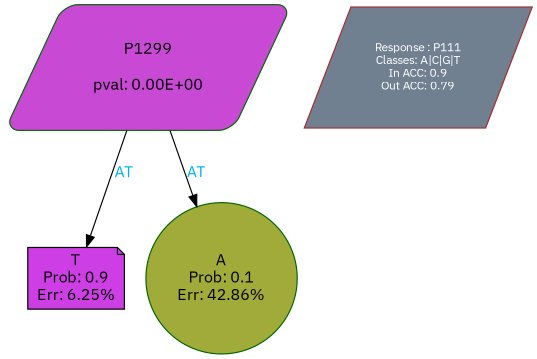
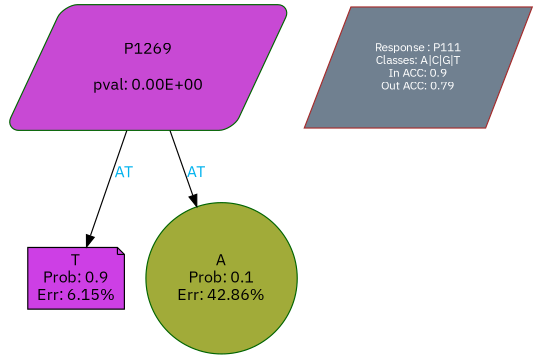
node "P1299 pval: 0.00E+00": label "P1299 pval: 0.00E+00" -> "P1269 pval: 0.00E+00"
node "T Prob: 0.9 Err: 6.25%": label "T Prob: 0.9 Err: 6.25%" -> "T Prob: 0.9 Err: 6.15%"
